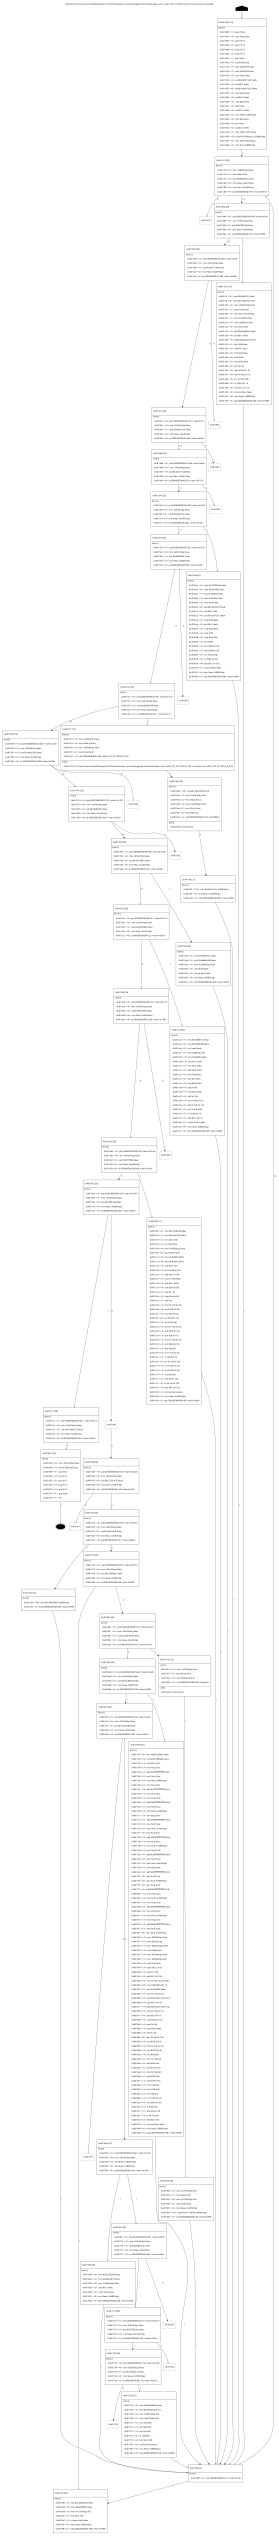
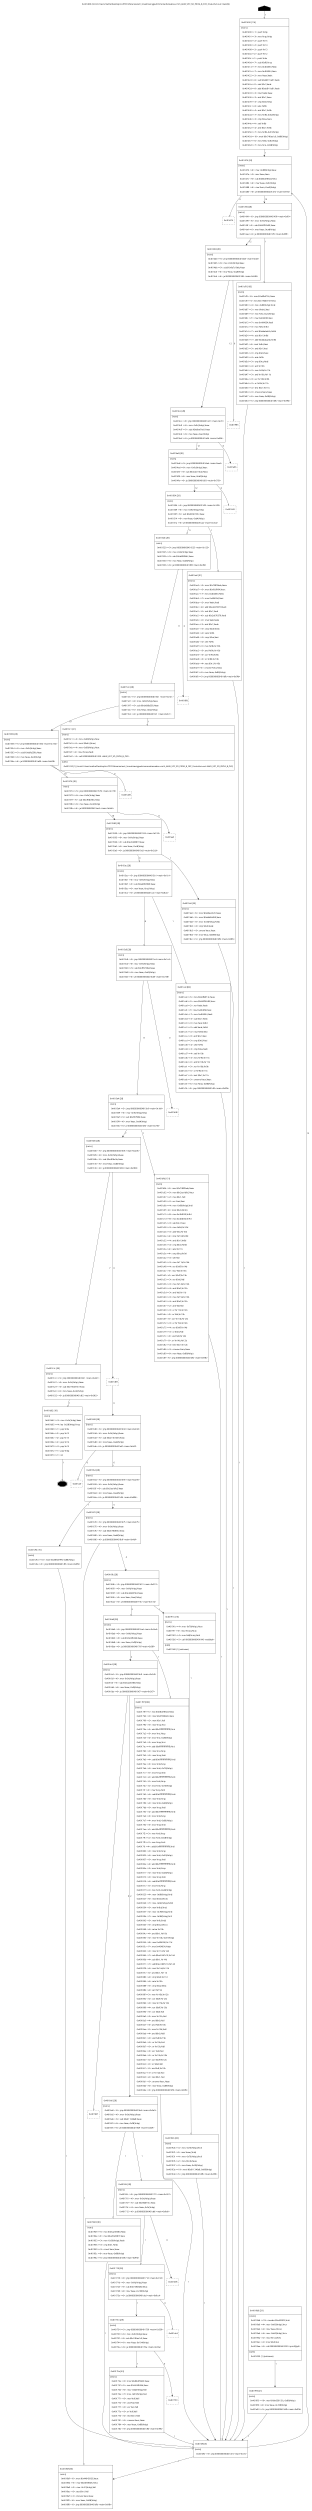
edge "0x4019c1 [21]" -> "0x4019d6 [29]": removed, label "1"
